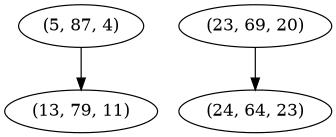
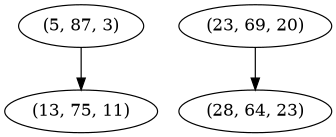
node "(5, 87, 4)": label "(5, 87, 4)" -> "(5, 87, 3)"
node "(13, 79, 11)": label "(13, 79, 11)" -> "(13, 75, 11)"
node "(24, 64, 23)": label "(24, 64, 23)" -> "(28, 64, 23)"
